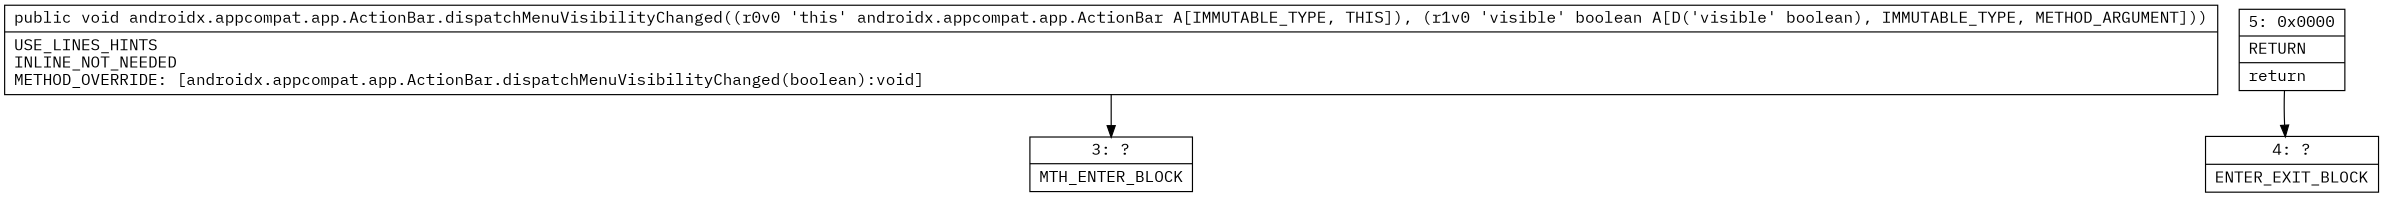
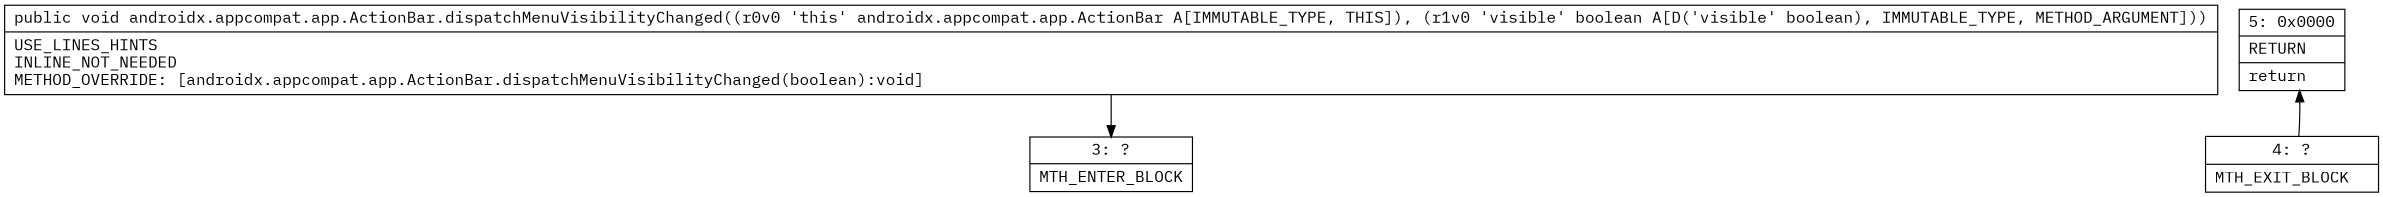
edge "5: 0x0000" -> "4: ?": reversed
node "4: ?": text "ENTER_EXIT_BLOCK" -> "MTH_EXIT_BLOCK"
